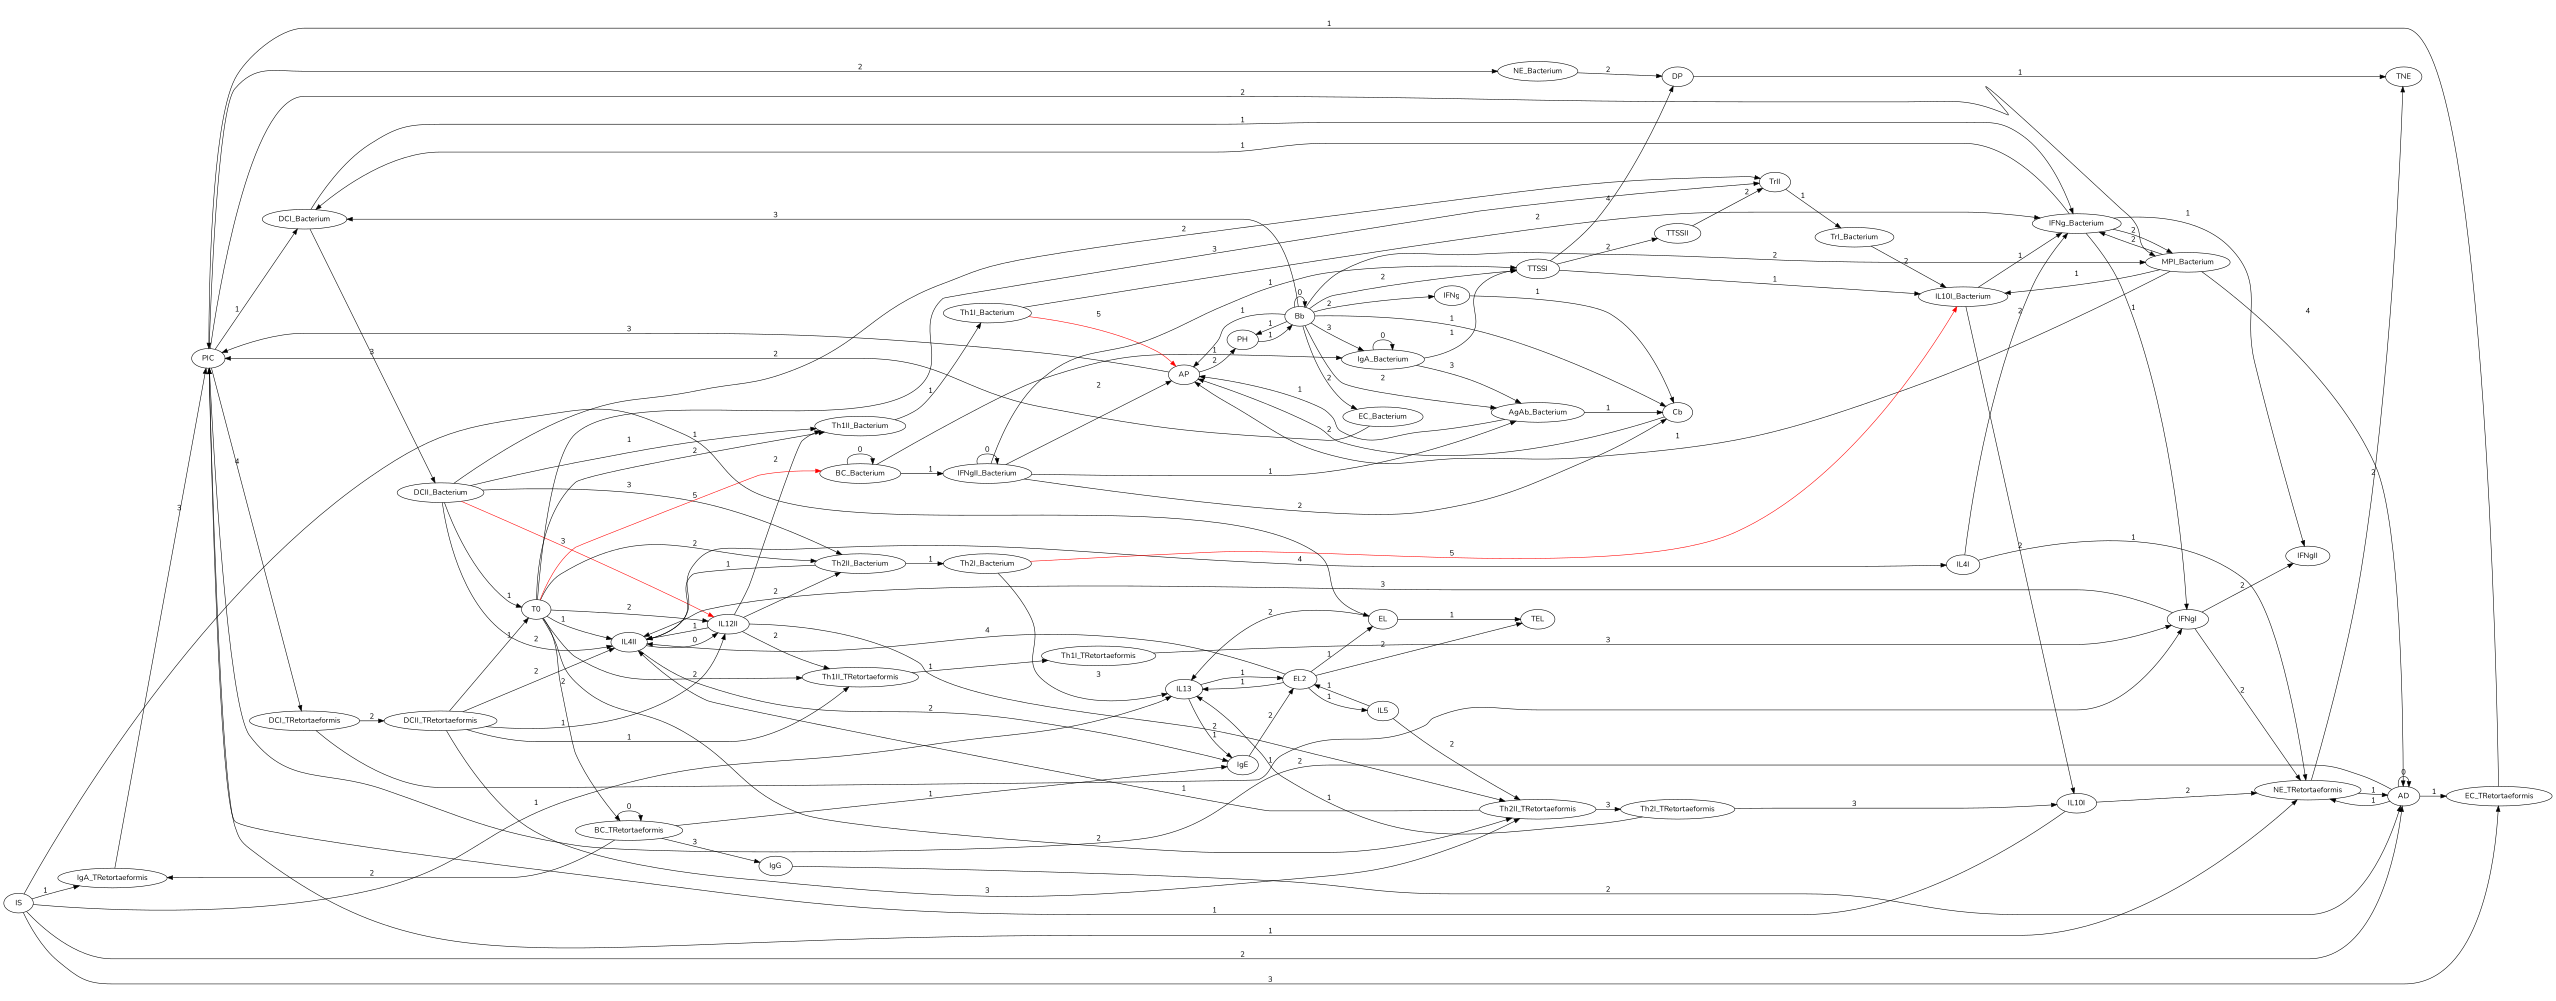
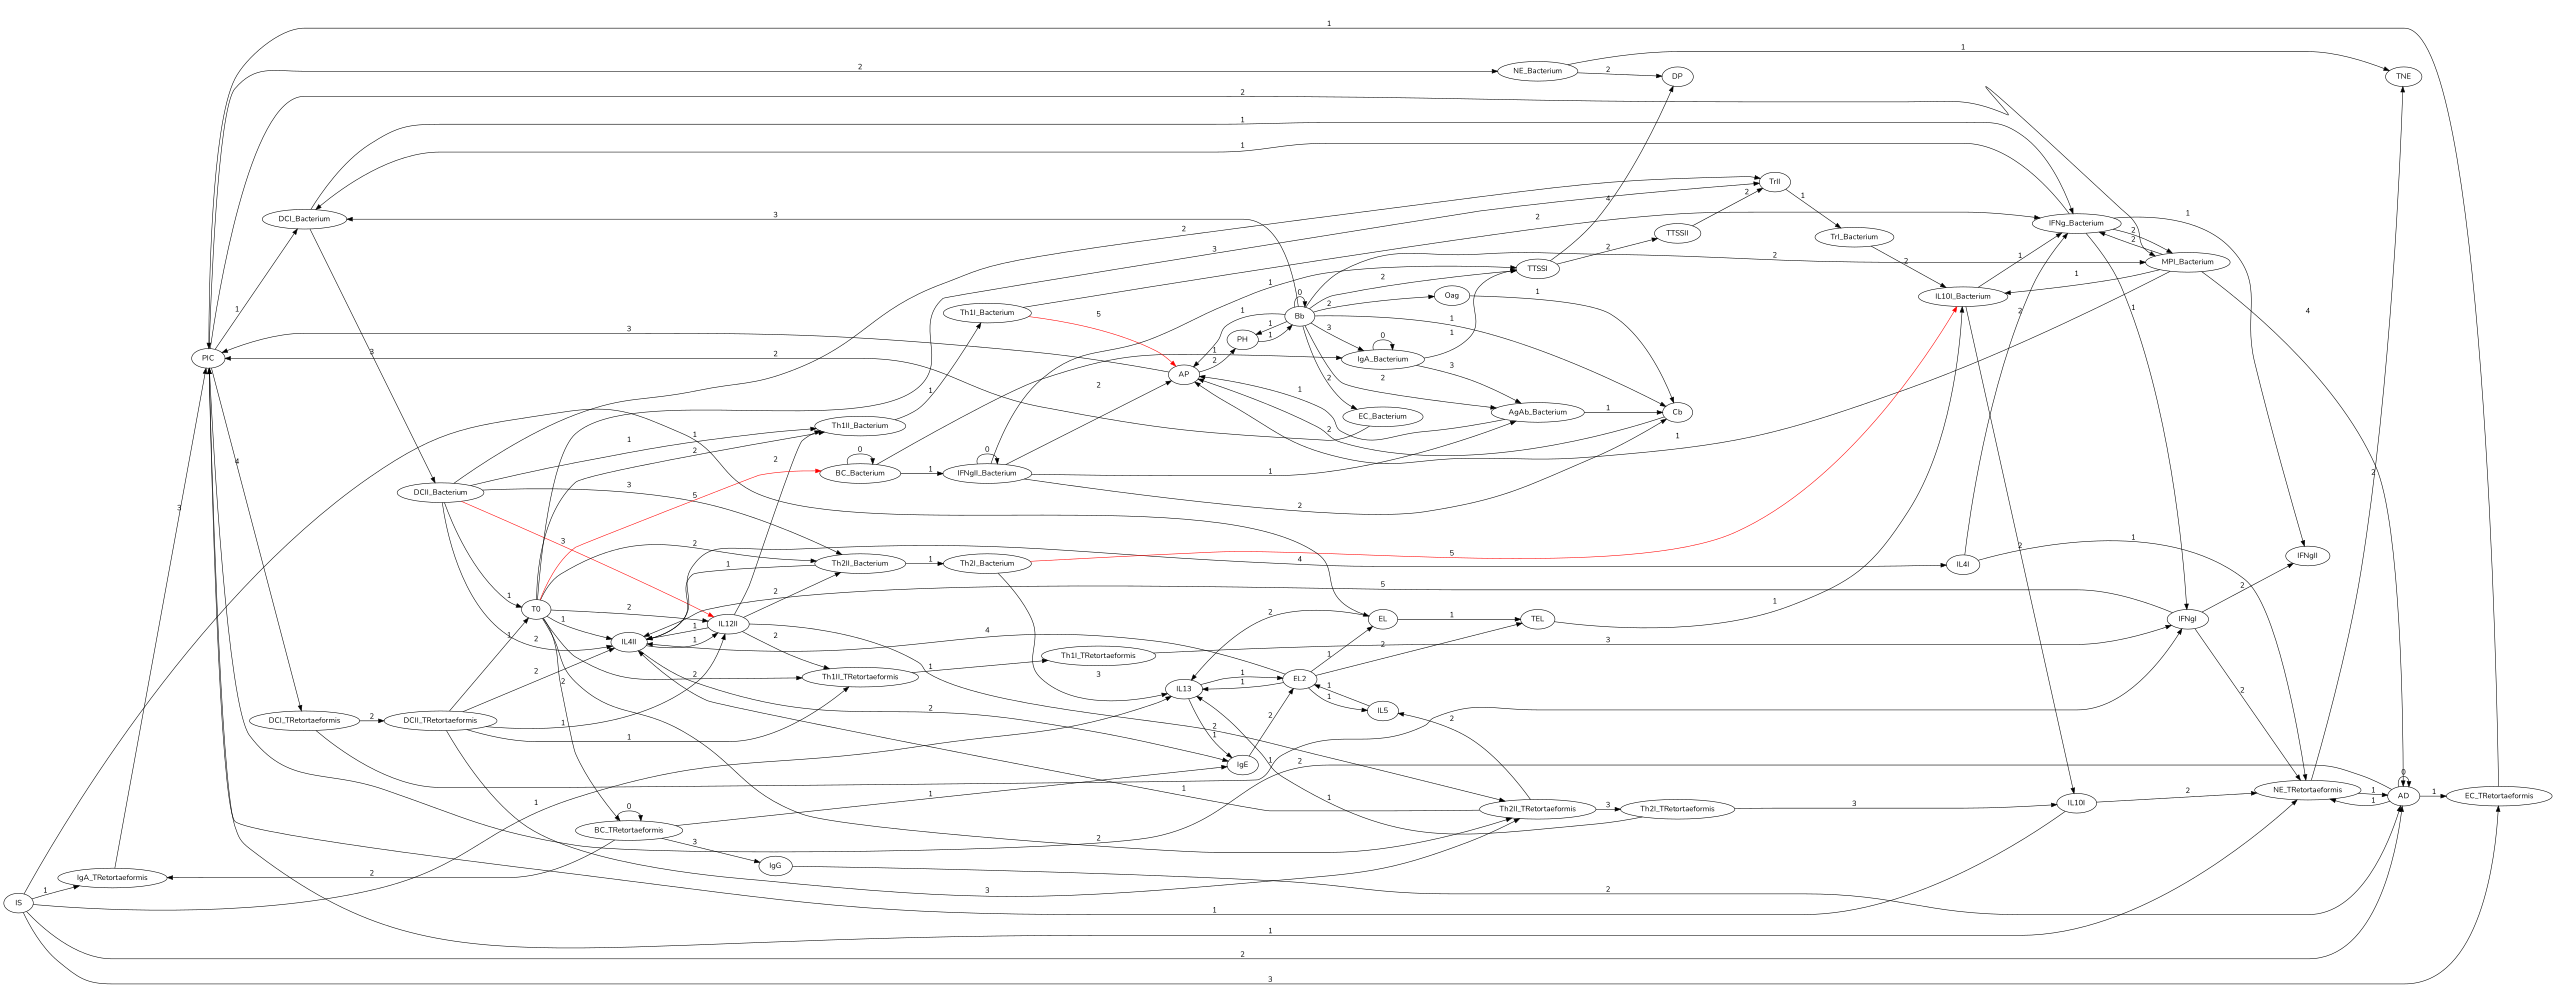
edge "DP" -> "TNE": now "NE_Bacterium" -> "TNE"
edge "TTSSI" -> "IL10I_Bacterium": now "TEL" -> "IL10I_Bacterium"
node "IFNg": label "IFNg" -> "Oag"
edge "IFNgI" -> "IL4II": label "3" -> "5"
edge "IL4II" -> "IL12II": label "0" -> "1"
edge "IL5" -> "Th2II_TRetortaeformis": reversed
